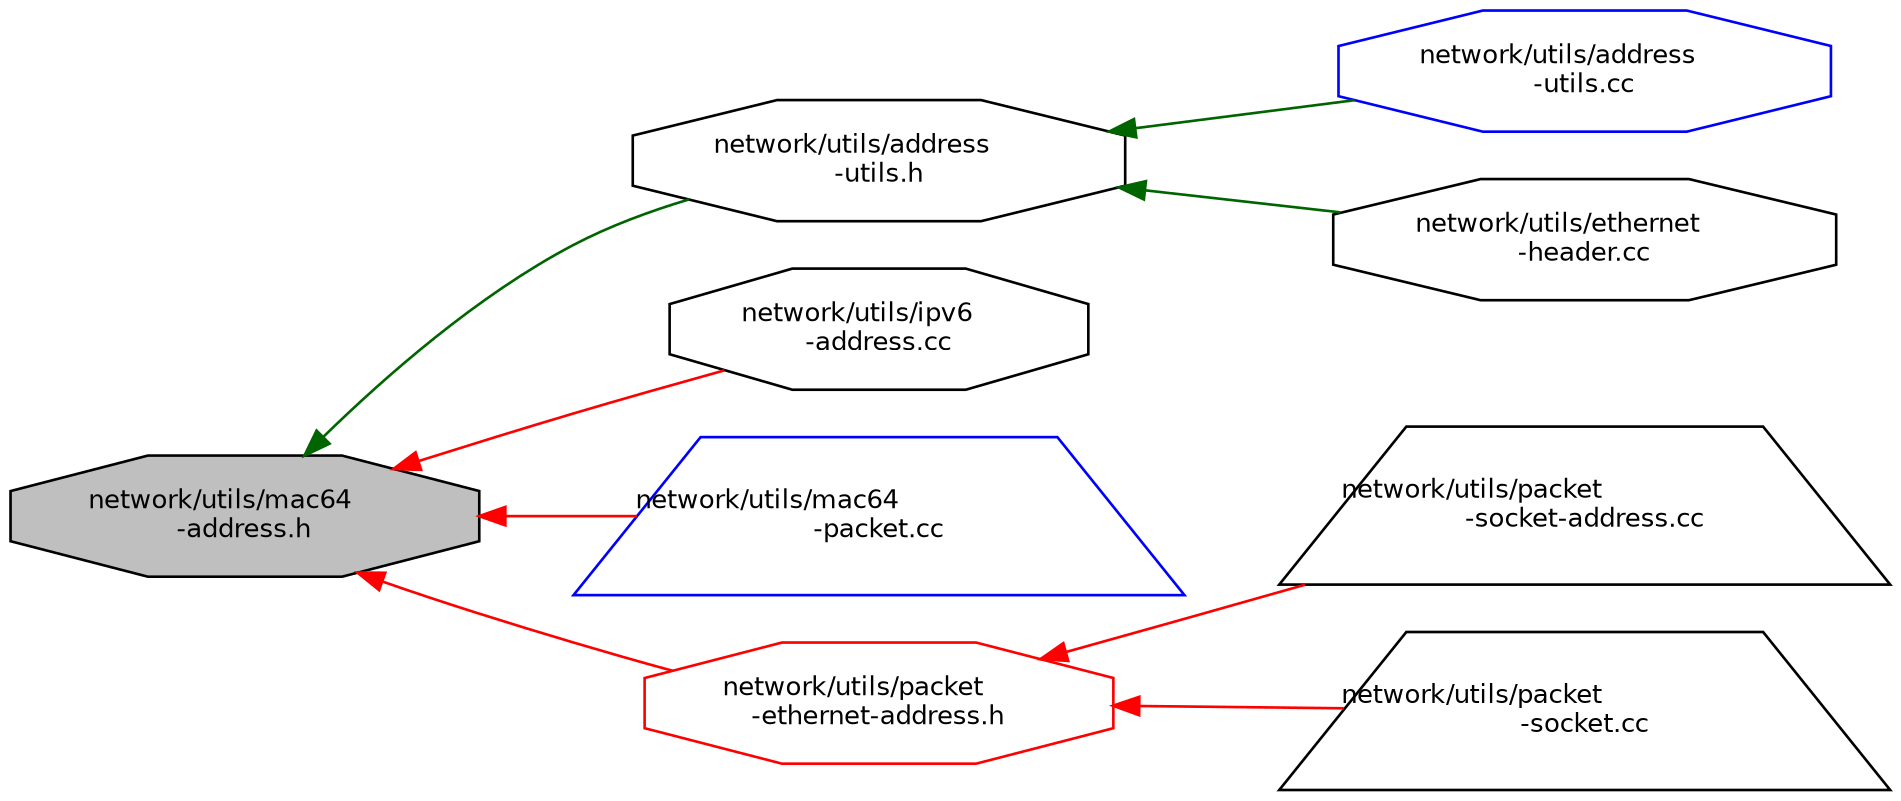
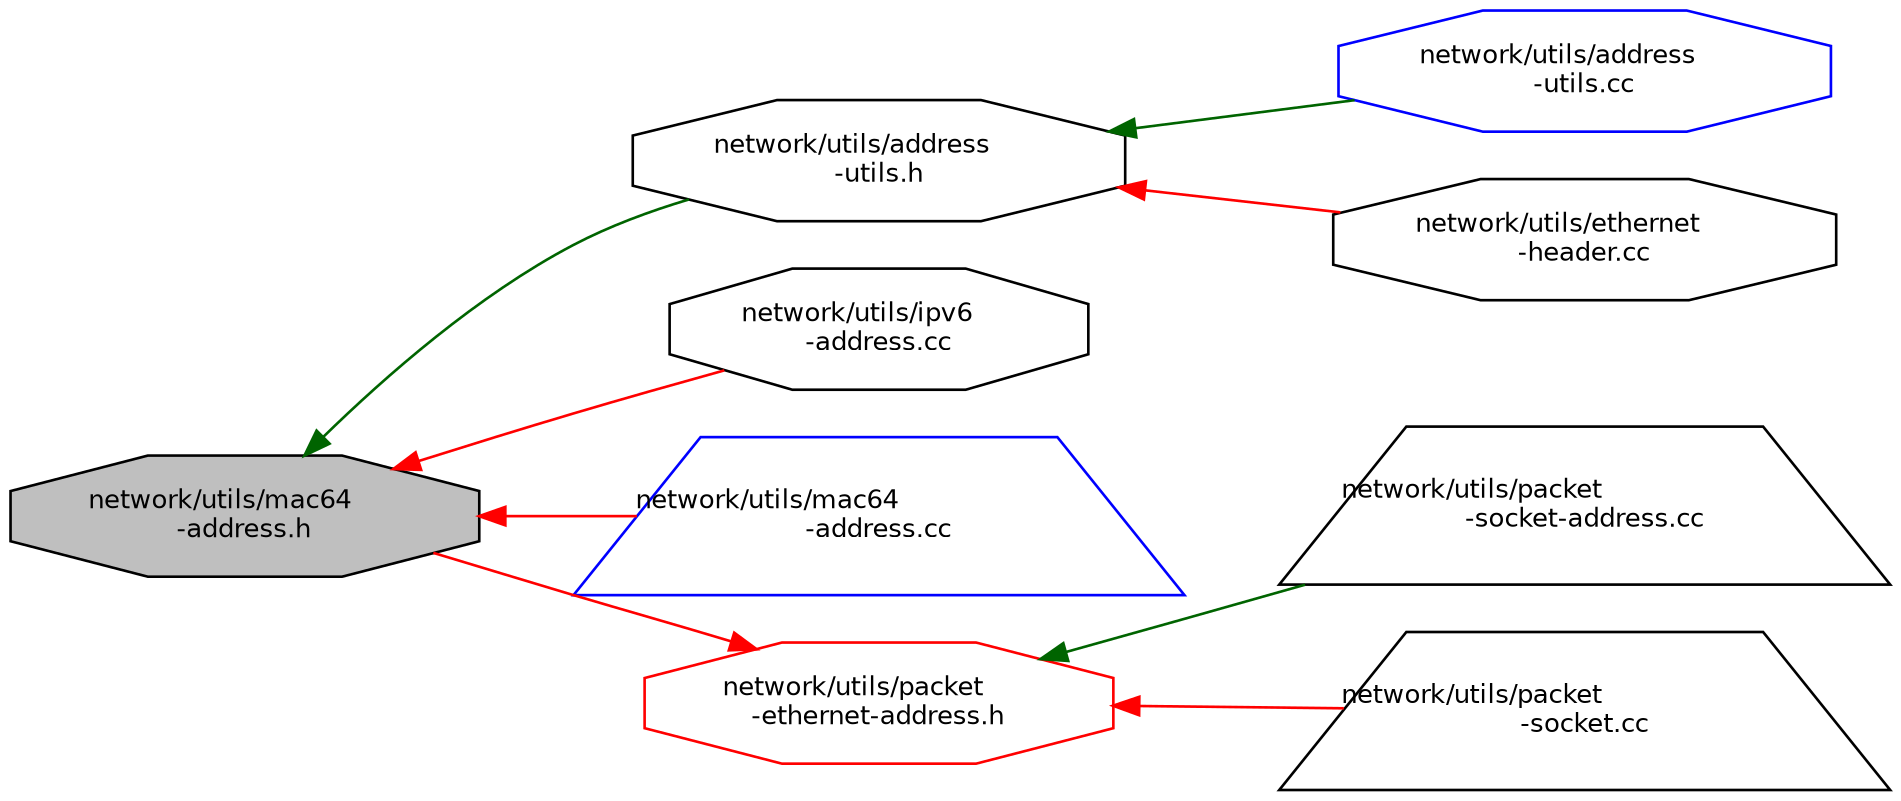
edge "network/utils/ethernet -header.cc" -> "network/utils/address -utils.h": color darkgreen -> red
node "network/utils/mac64 -packet.cc": label "network/utils/mac64 -packet.cc" -> "network/utils/mac64 -address.cc"
edge "network/utils/packet -socket-address.cc" -> "network/utils/packet -ethernet-address.h": color red -> darkgreen
edge "network/utils/packet -ethernet-address.h" -> "network/utils/mac64 -address.h": reversed
